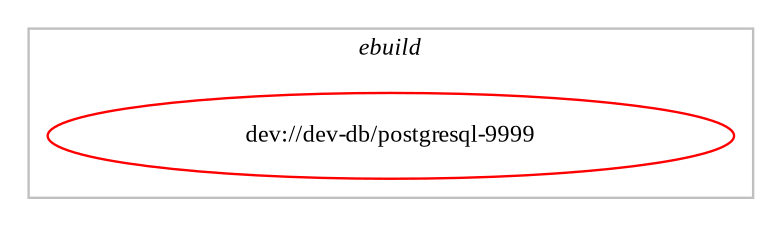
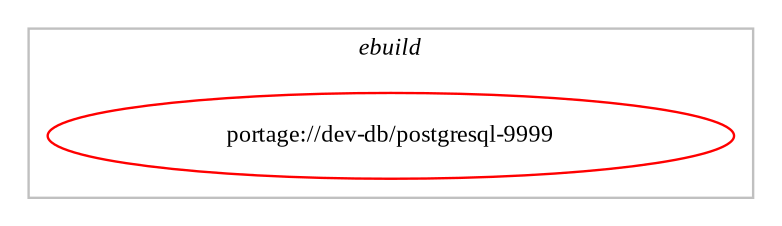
node "dev://dev-db/postgresql-9999": label "dev://dev-db/postgresql-9999" -> "portage://dev-db/postgresql-9999"
